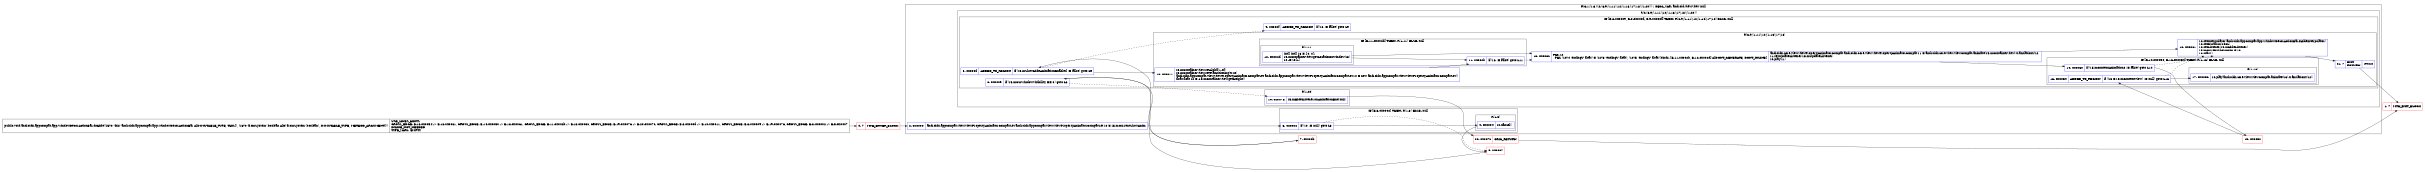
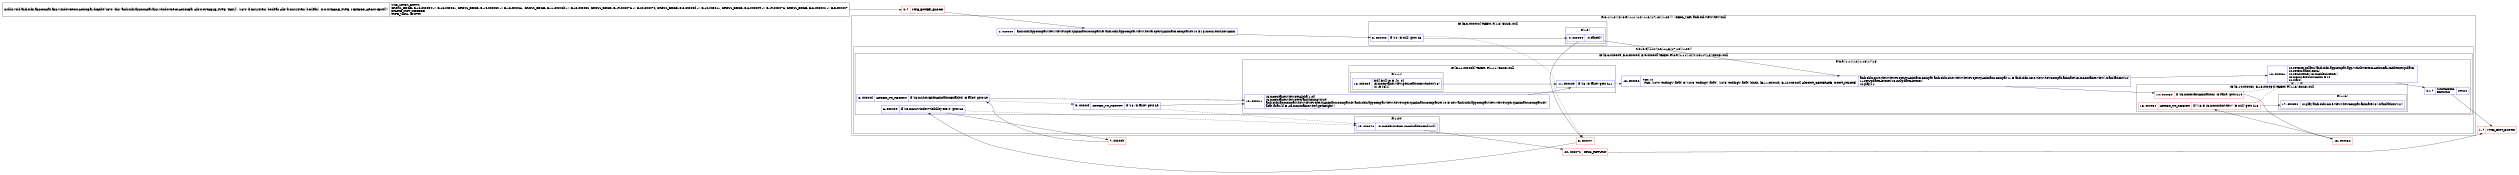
edge "12: 0x002d" -> "13: 0x003c": now "4: 0x0004" -> "13: 0x003c"
node "21: ?": text "EXIT" -> "SYNTHETIC"
node "14: 0x0050": color blue -> red
node "16: 0x0054": color blue -> red
edge "9: 0x000f" -> "10: 0x0011": added
edge "9: 0x000f" -> "19: 0x0076": added
